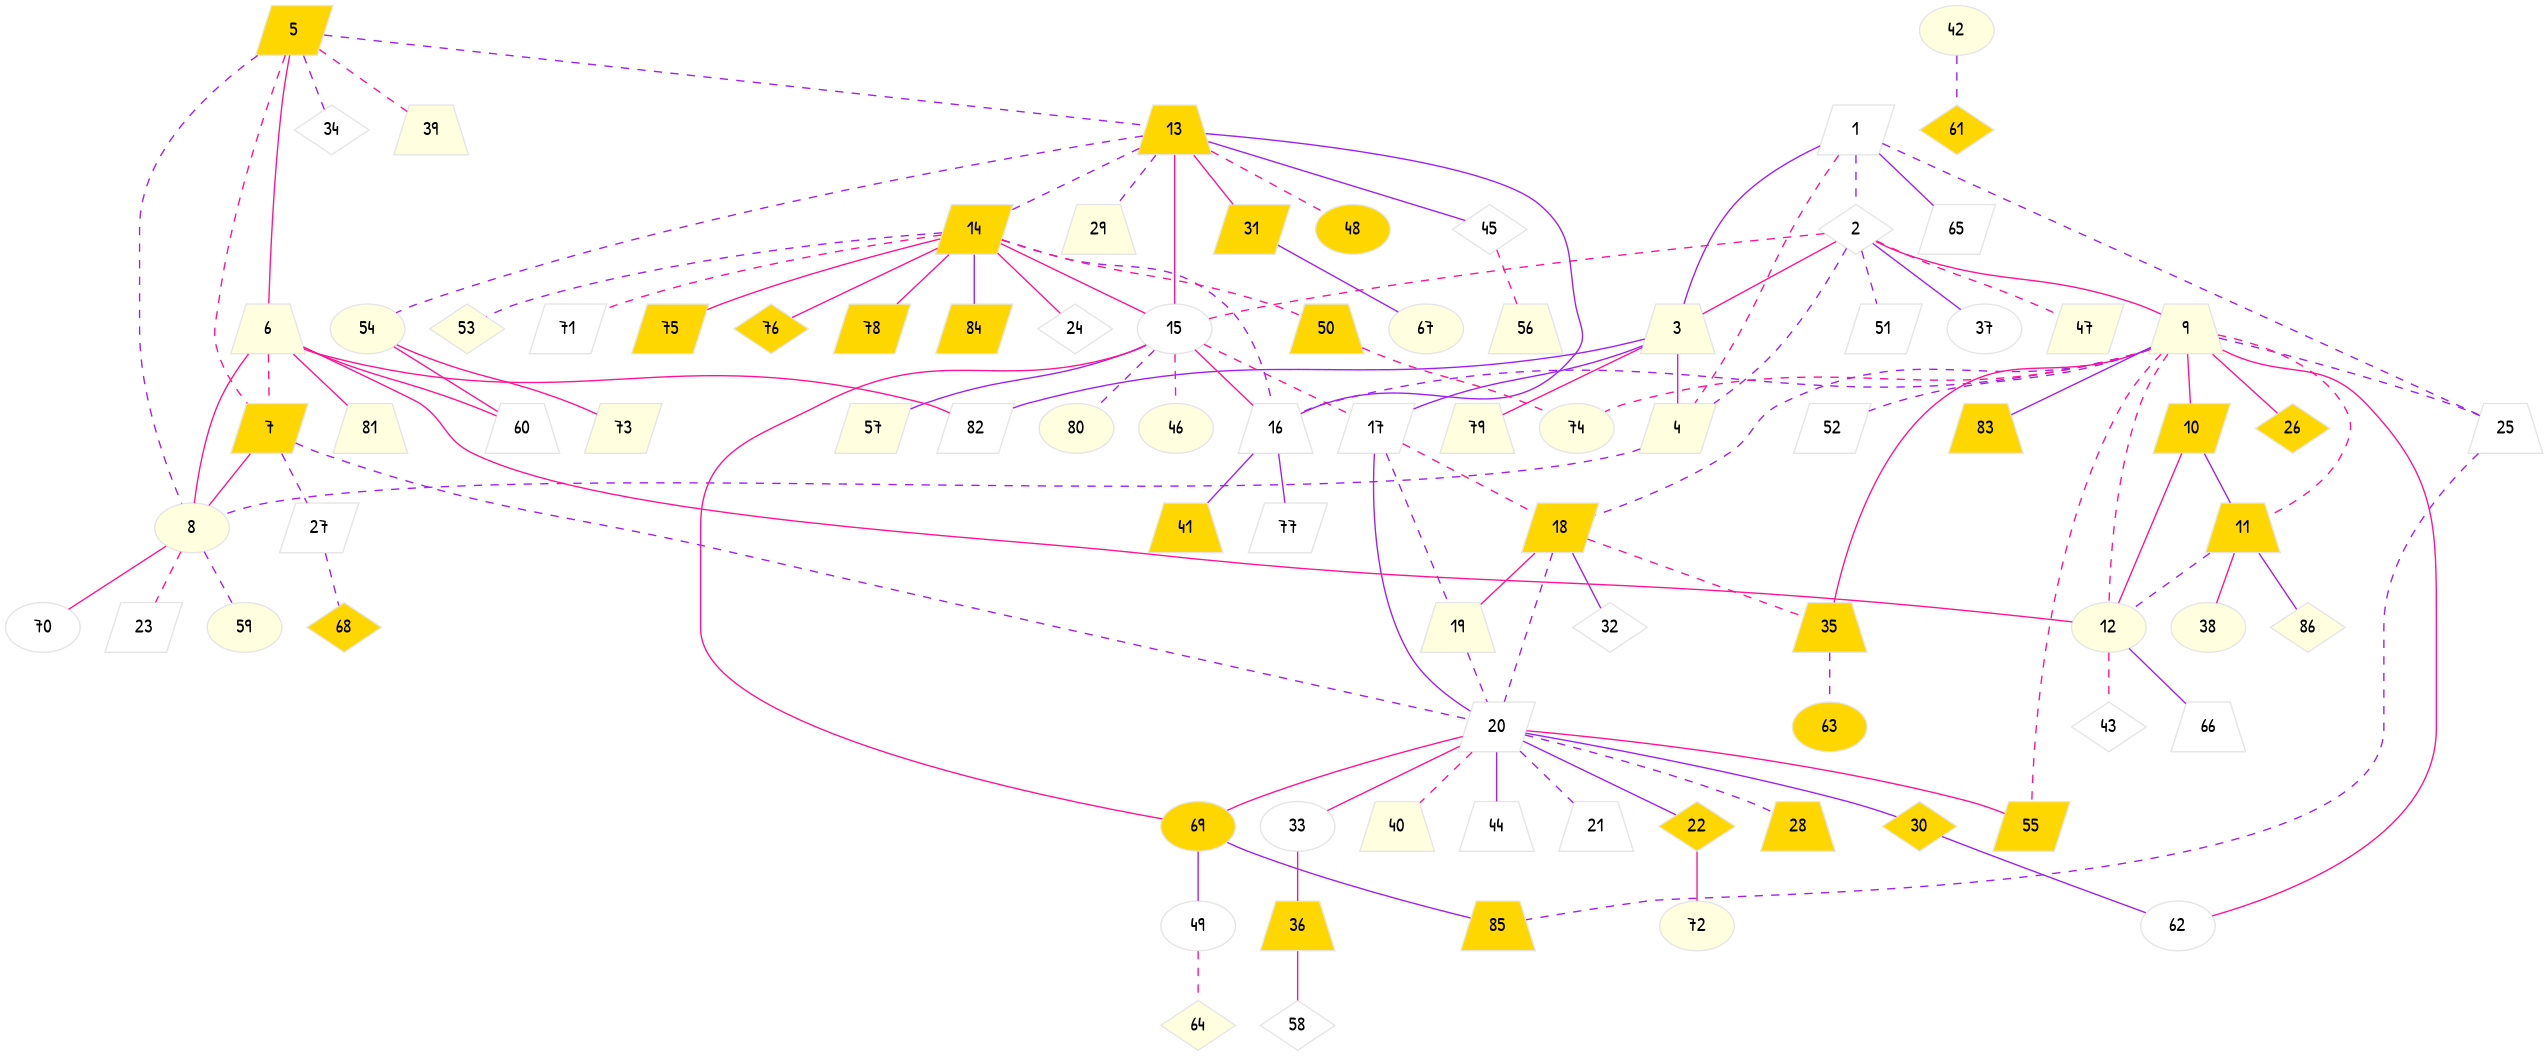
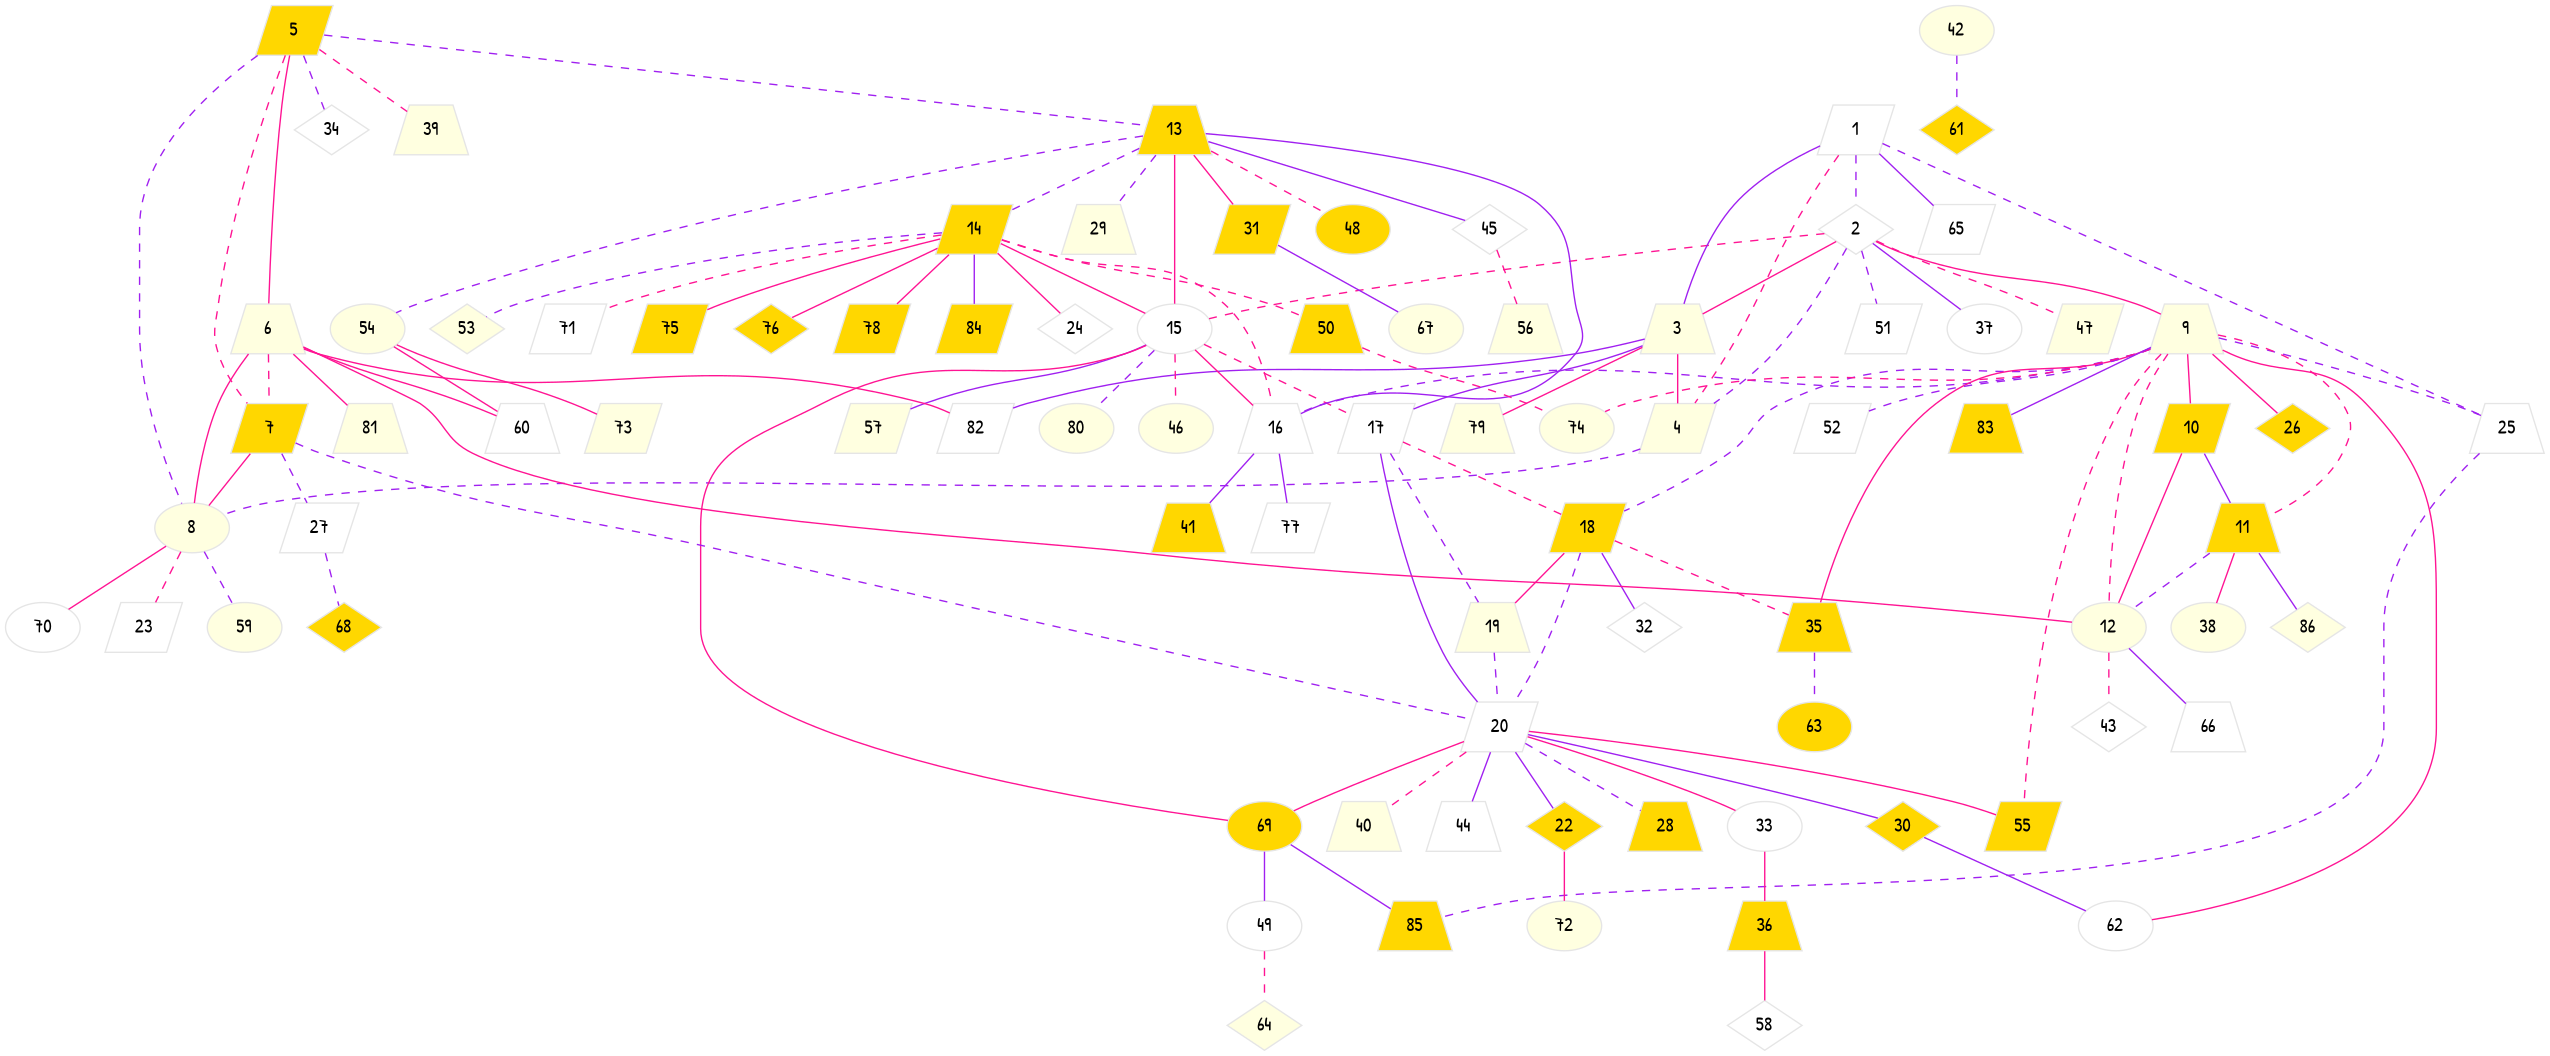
edge "14" -- "16": color purple -> deeppink
node "21": removed
